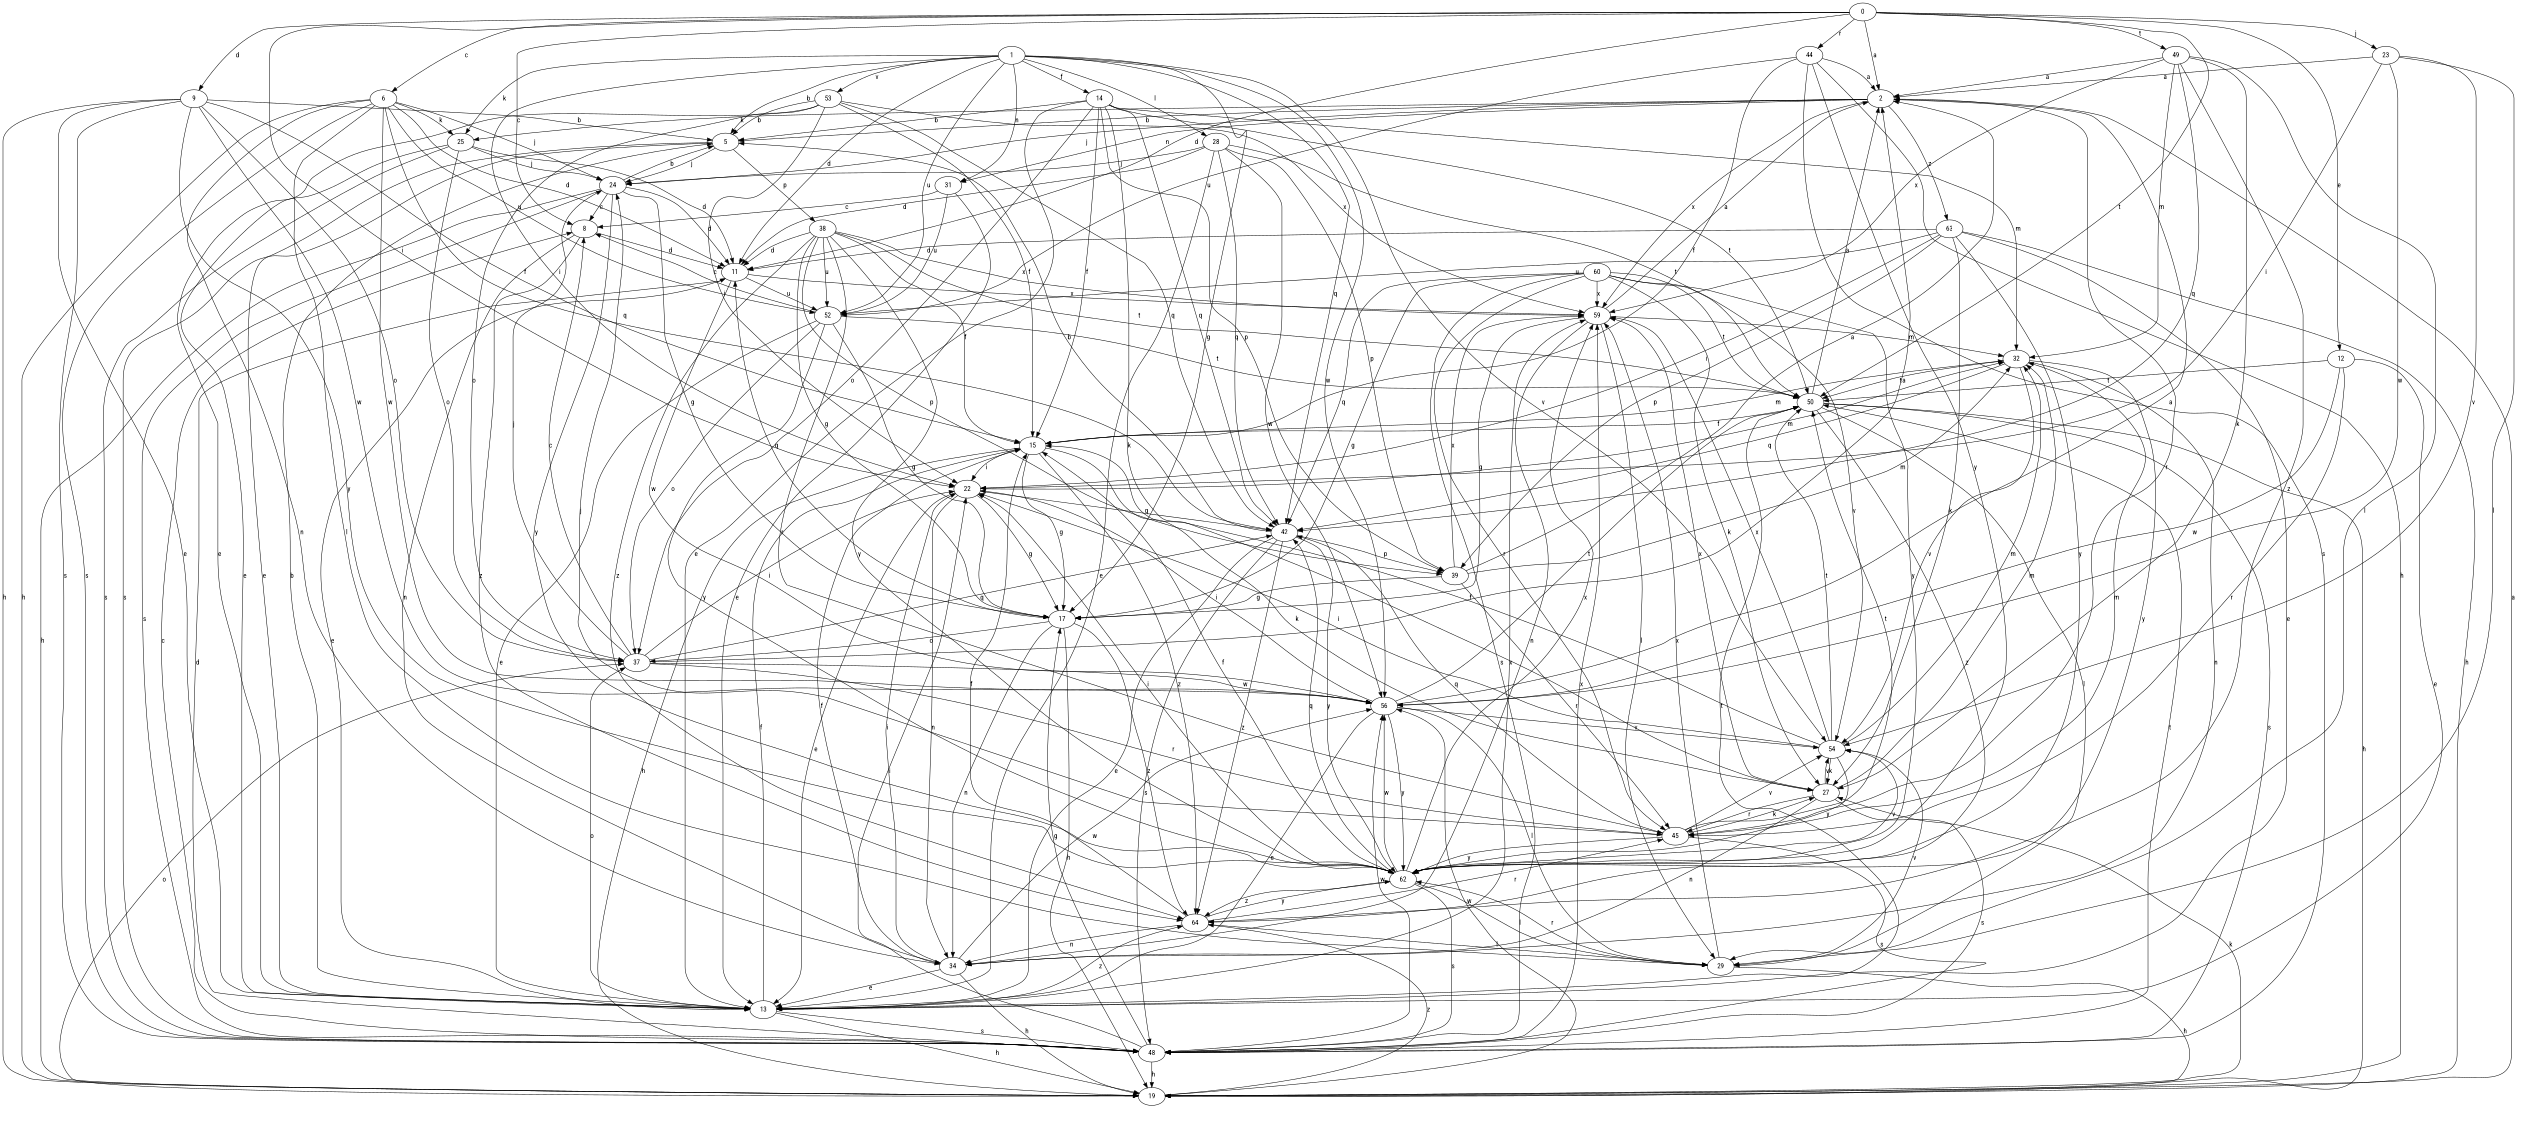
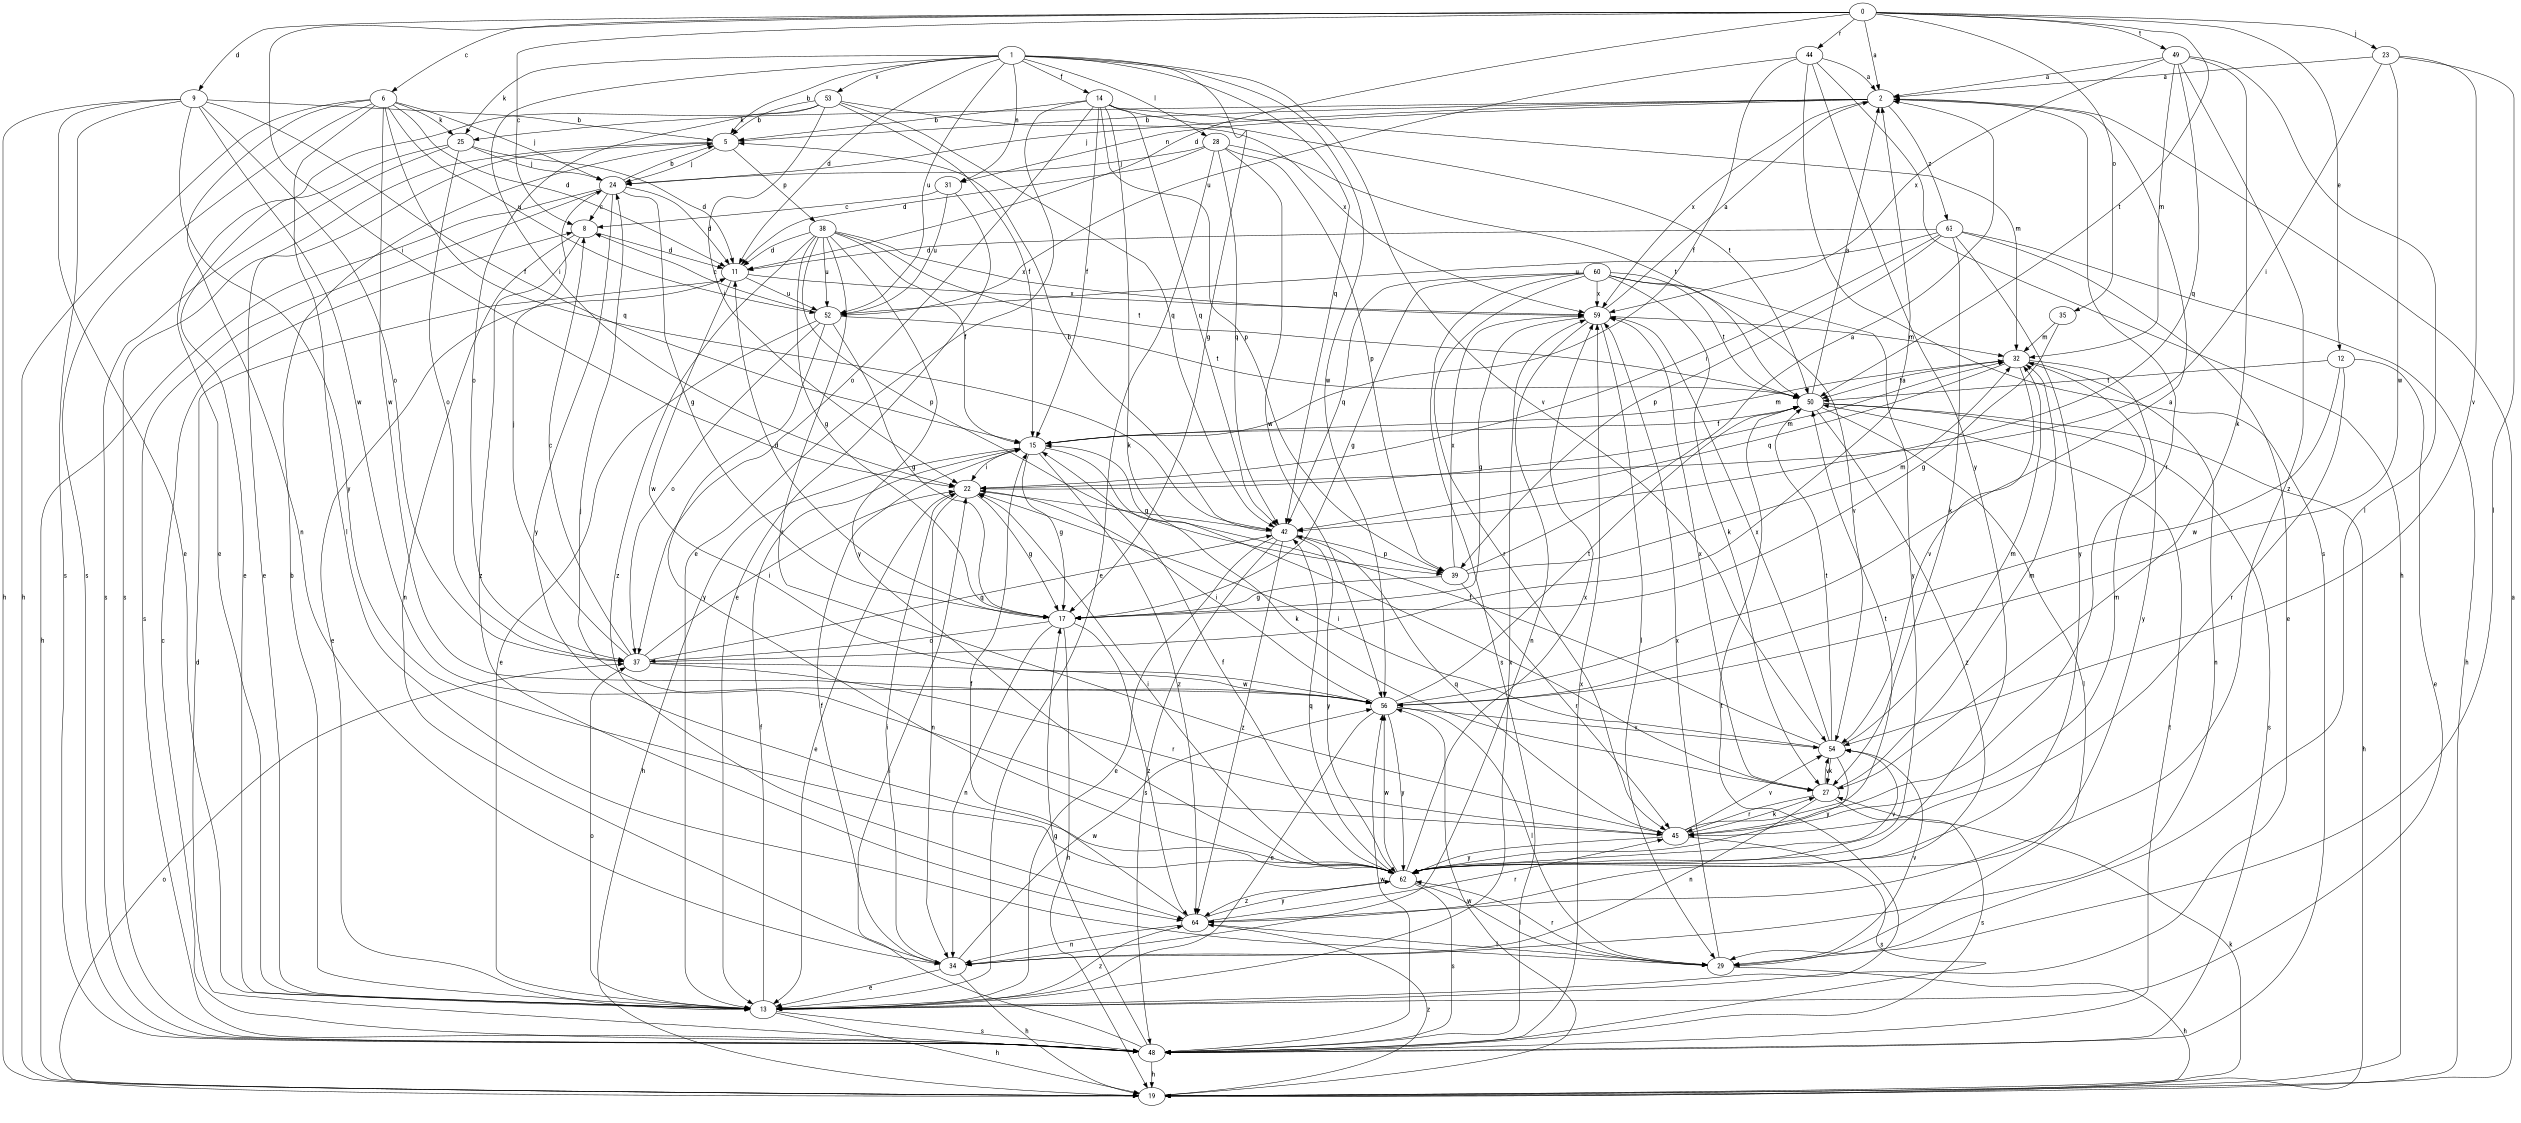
node "35": added
edge "17" -> "11": label "q" -> "d"
